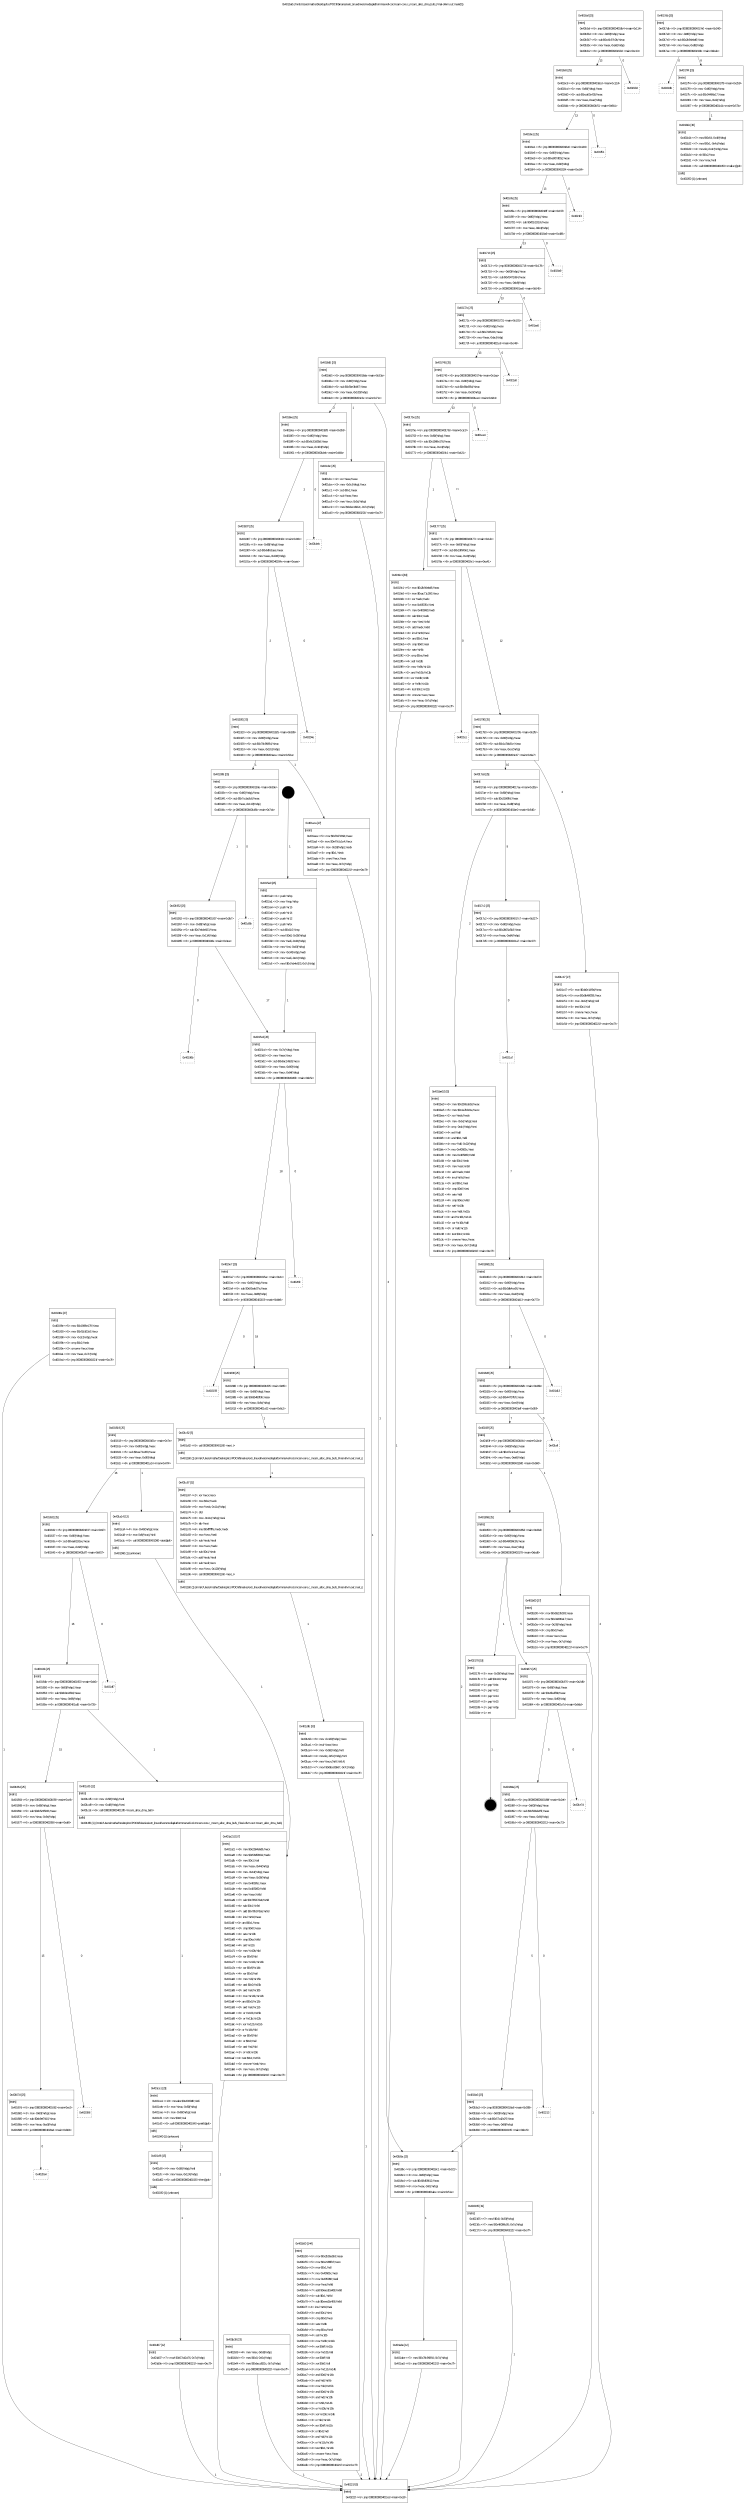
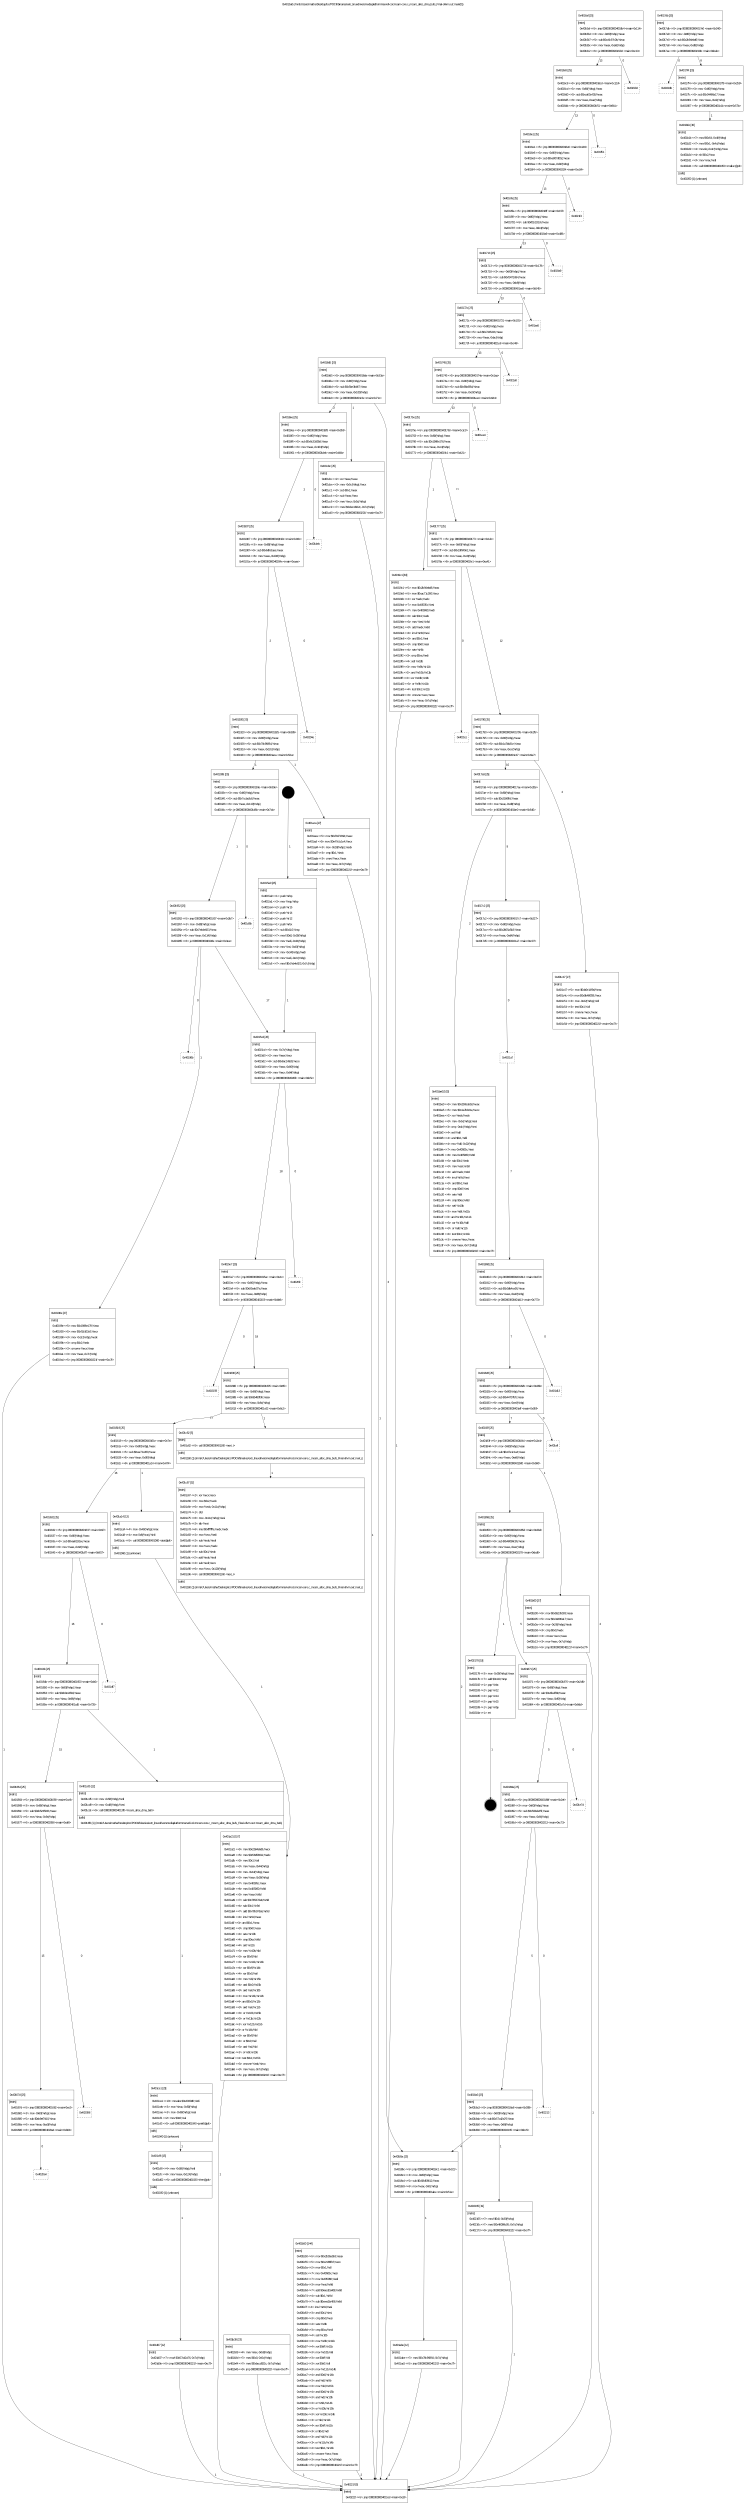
edge "0x401952 [25]" -> "0x40198e [27]": added, label "1"
edge "0x401600 [25]" -> "0x401619 [25]": added, label "17"
node "0x401c9b [33]": removed
edge "0x4018a3 [25]" -> "0x402165 [19]": added, label "1"
